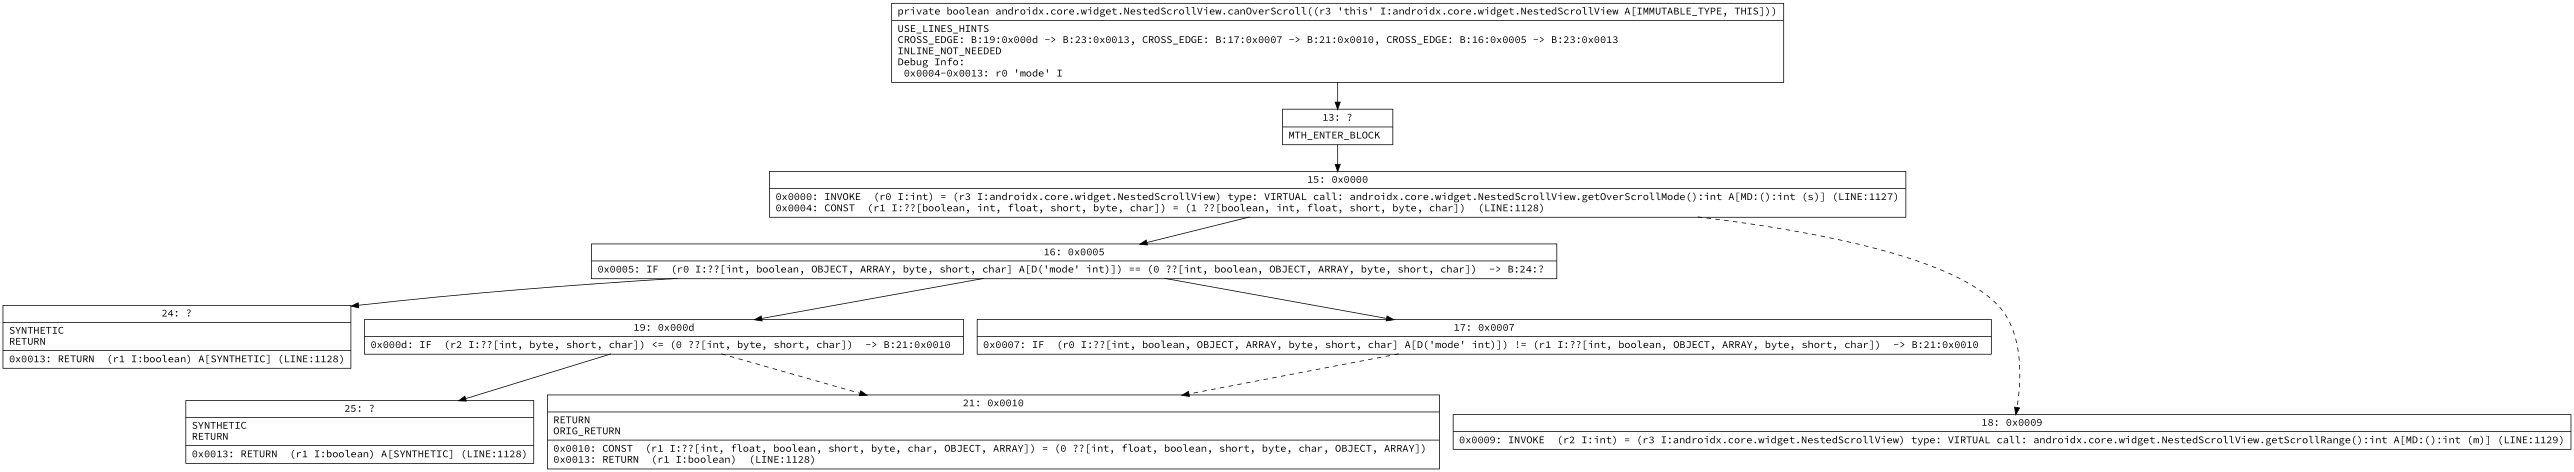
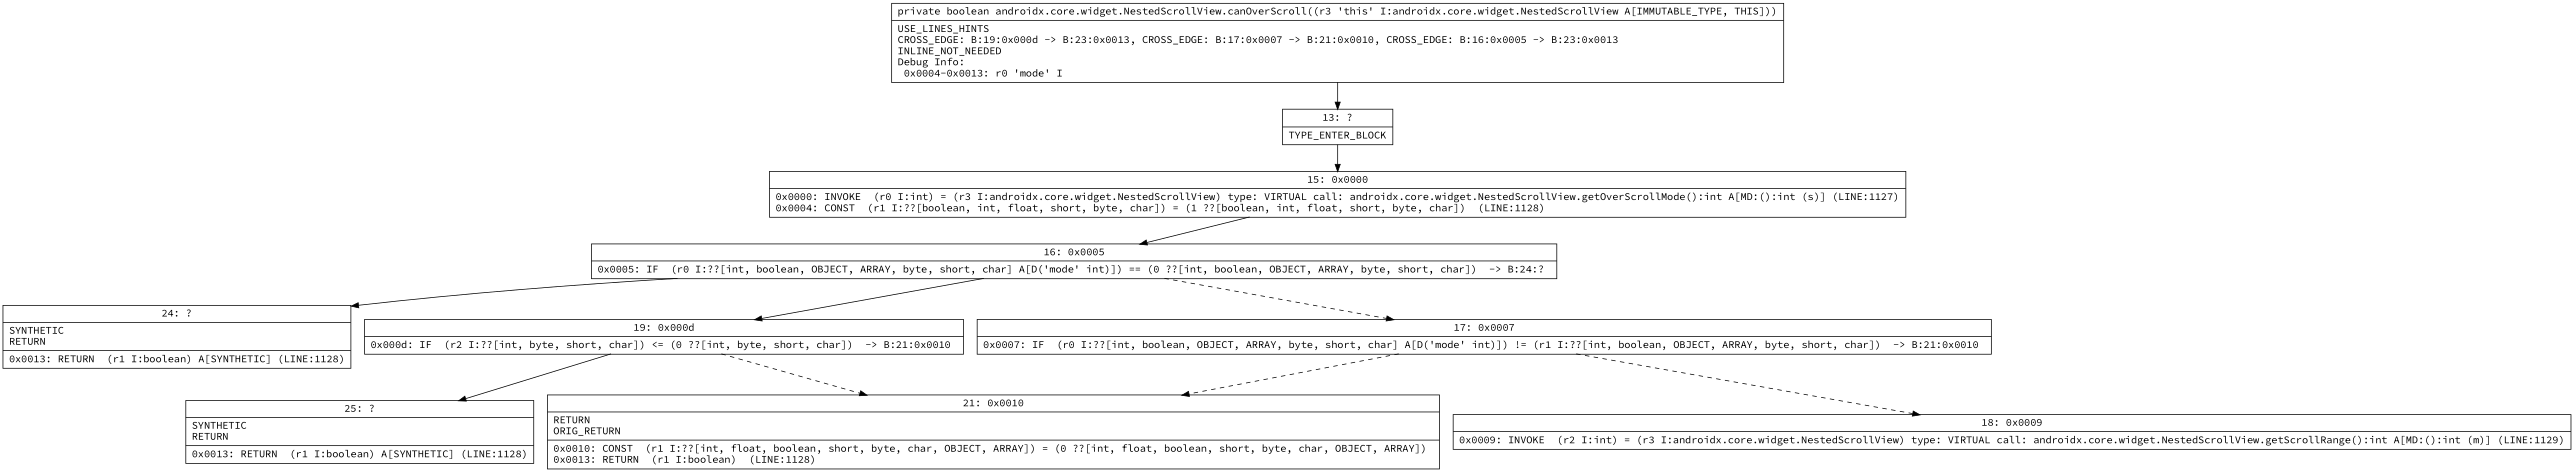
node "13: ?": text "MTH_ENTER_BLOCK" -> "TYPE_ENTER_BLOCK"
edge "15: 0x0000" -> "18: 0x0009": now "17: 0x0007" -> "18: 0x0009"
edge "16: 0x0005" -> "17: 0x0007": style solid -> dashed
